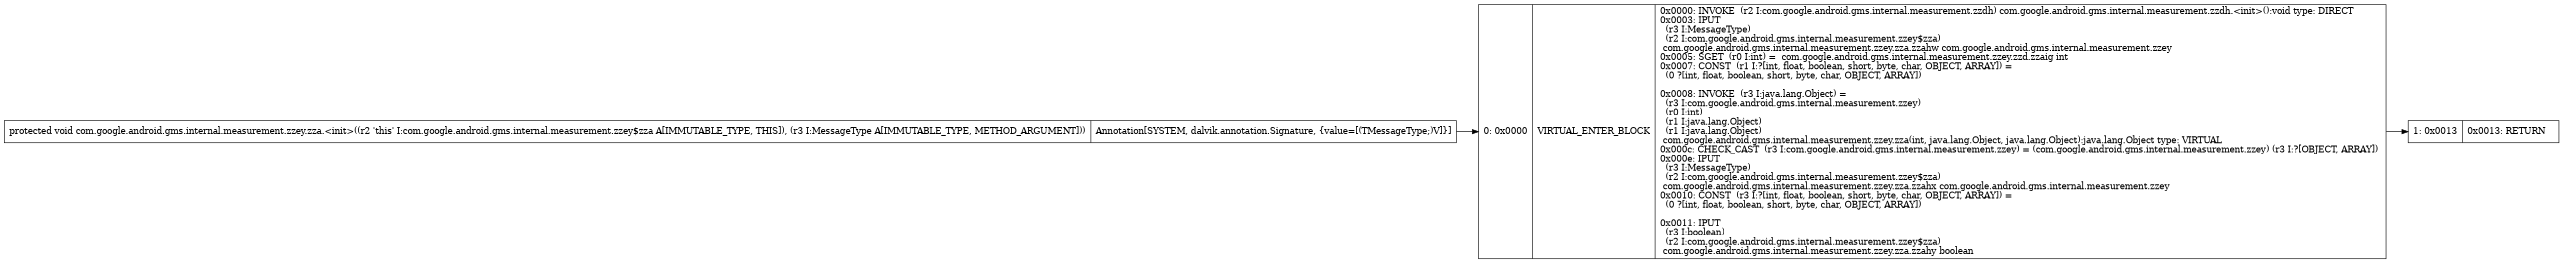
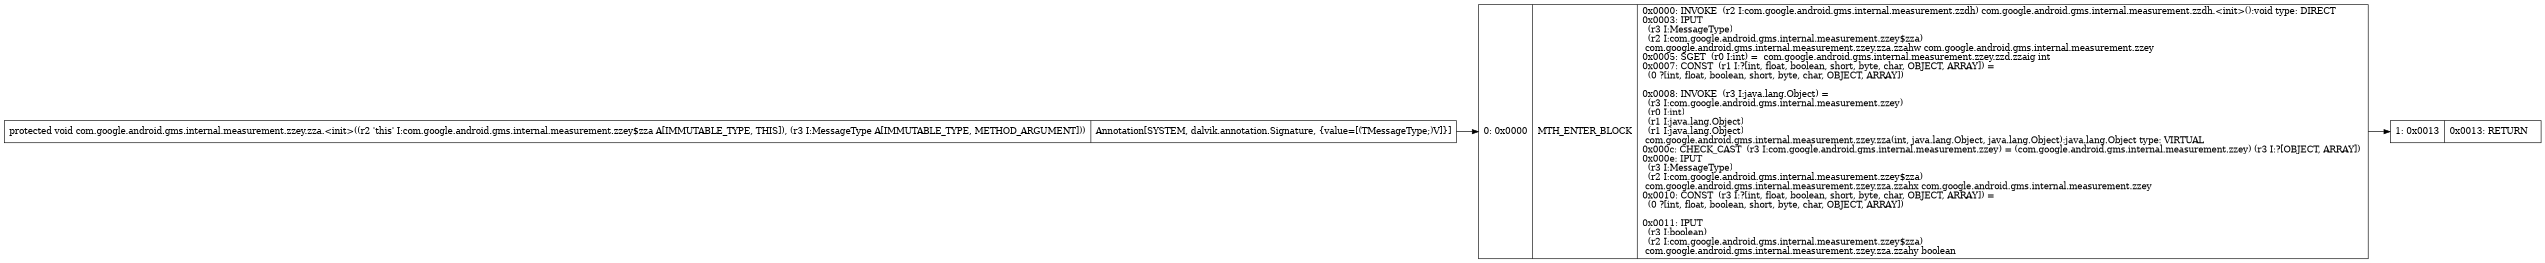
node "0: 0x0000": text "VIRTUAL_ENTER_BLOCK" -> "MTH_ENTER_BLOCK"
